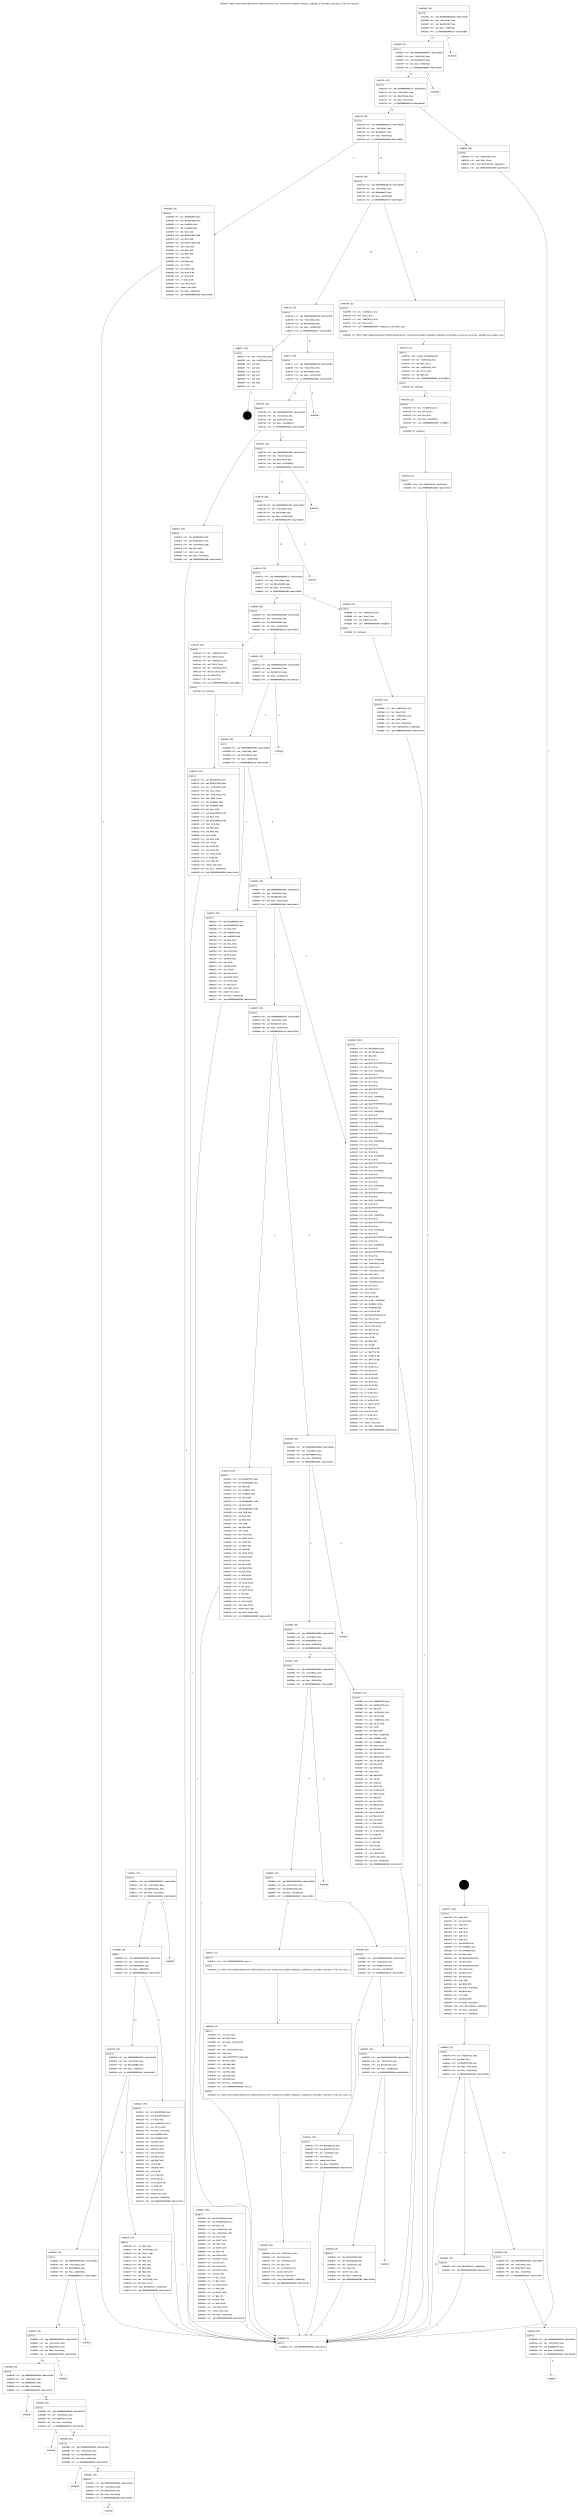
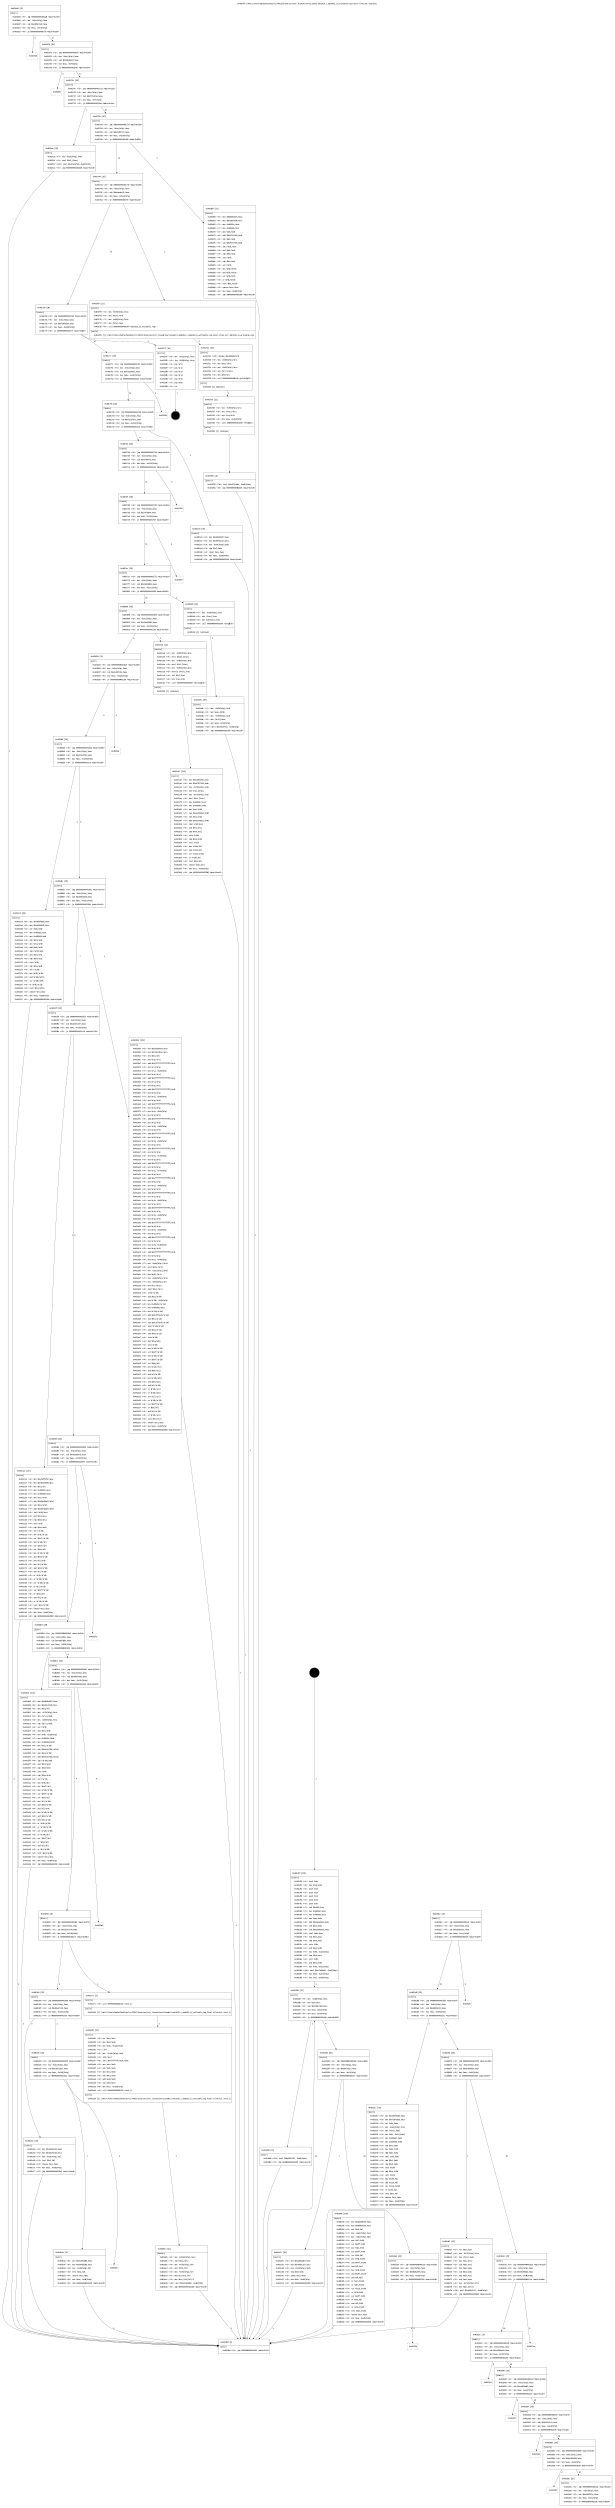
node "0x401bfc [30]": added
node "0x4022d6": removed
